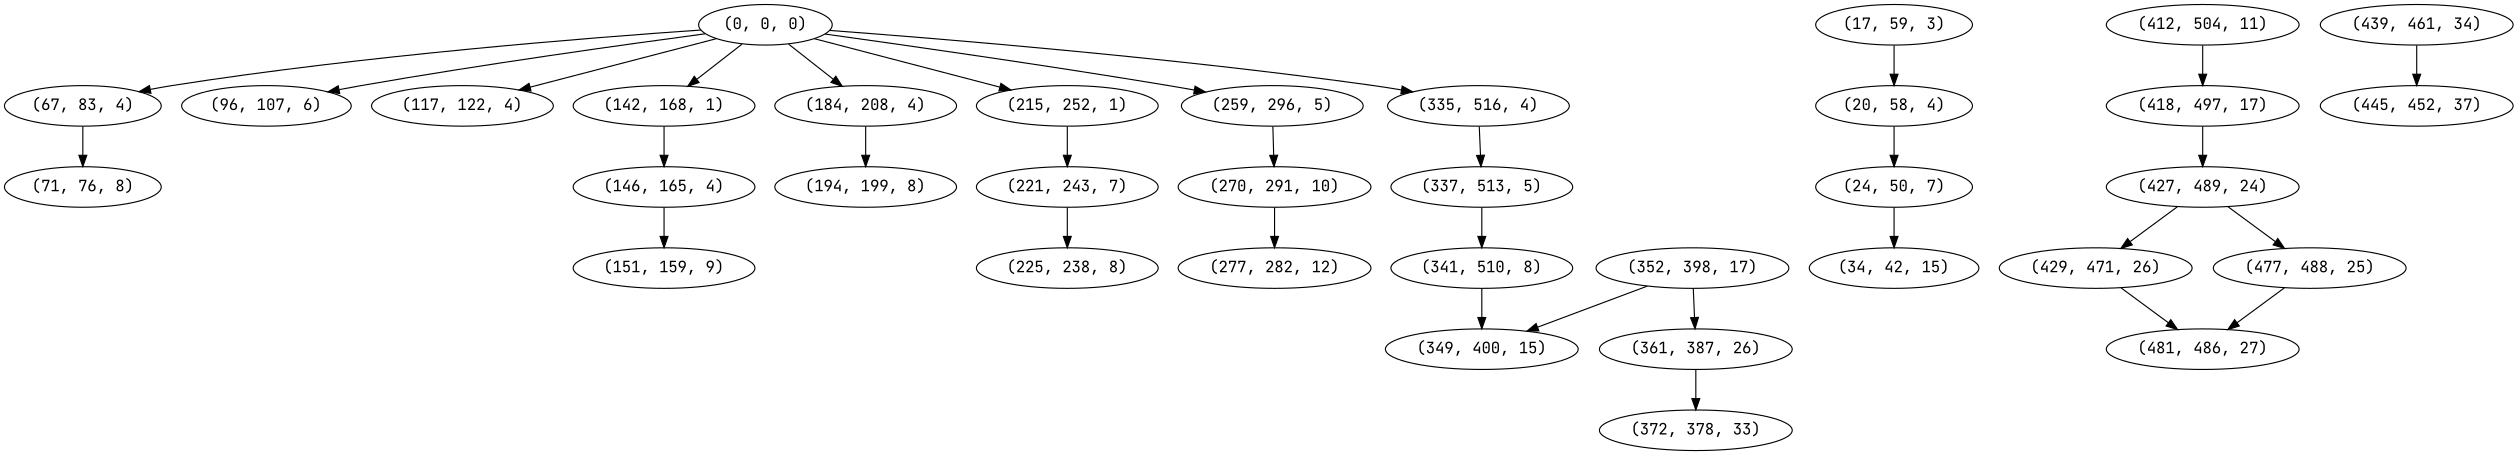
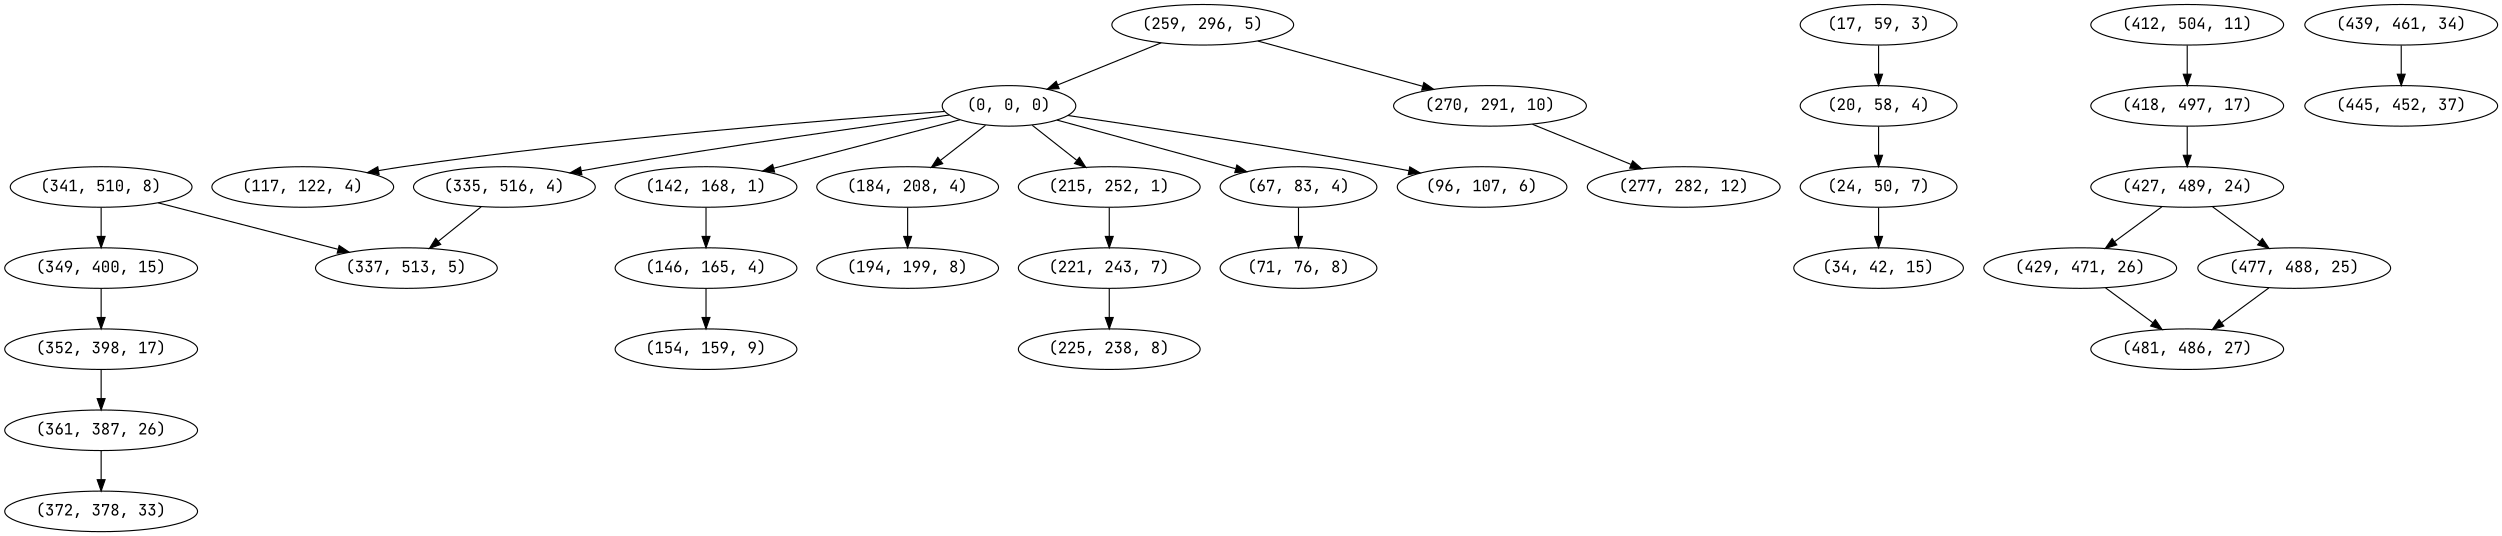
edge "(0, 0, 0)" -> "(259, 296, 5)": reversed
edge "(337, 513, 5)" -> "(341, 510, 8)": reversed
node "(151, 159, 9)": label "(151, 159, 9)" -> "(154, 159, 9)"
edge "(352, 398, 17)" -> "(349, 400, 15)": reversed
